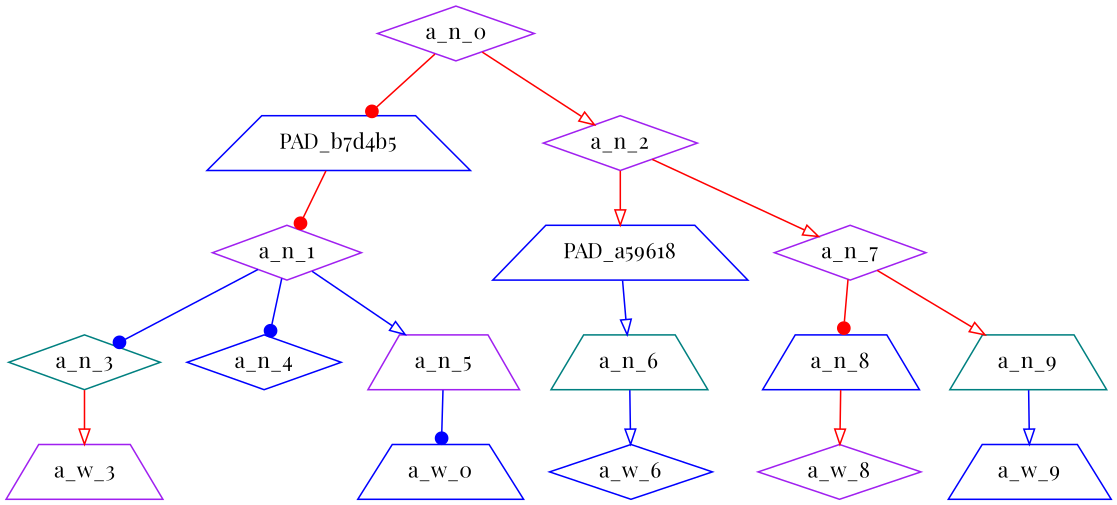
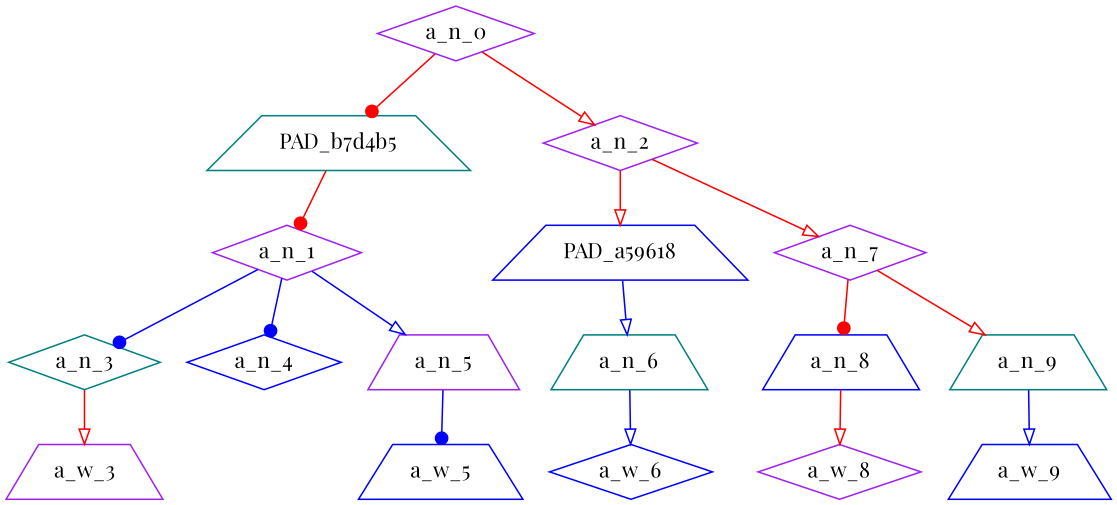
node "PAD_b7d4b5": color blue -> teal
node "a_w_0": label "a_w_0" -> "a_w_5"
